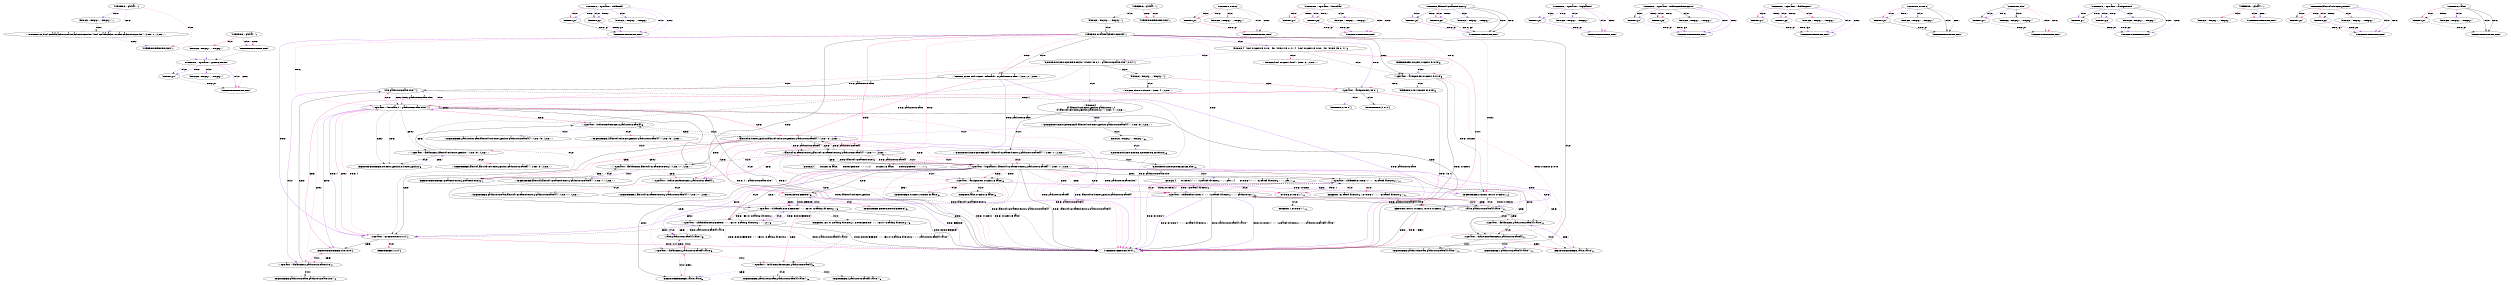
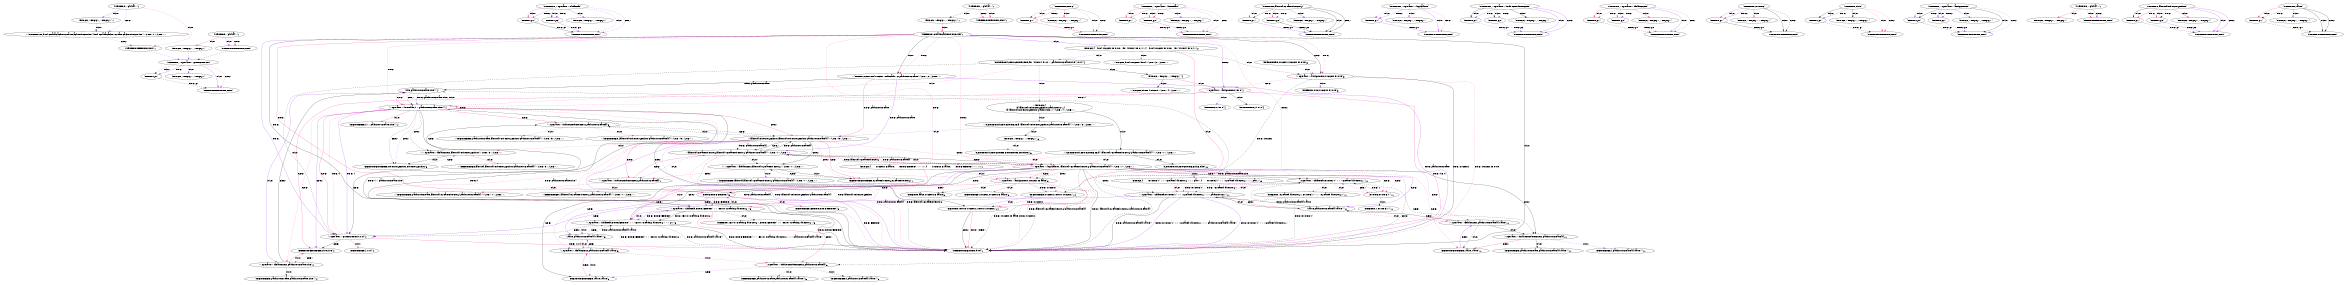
node "(IDENTIFIER,i,i < paths_to_create.size())": added
